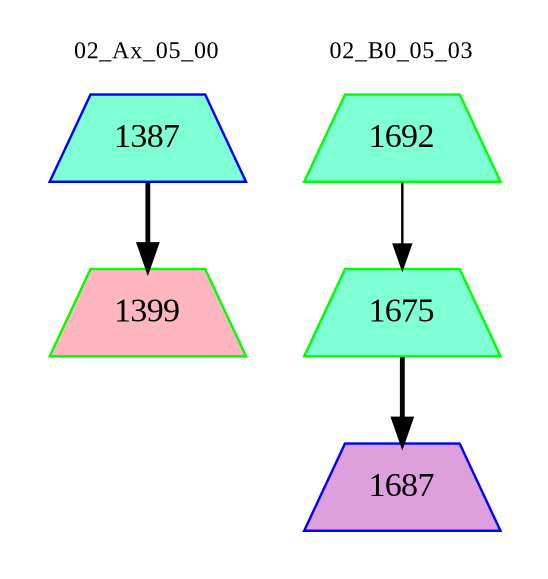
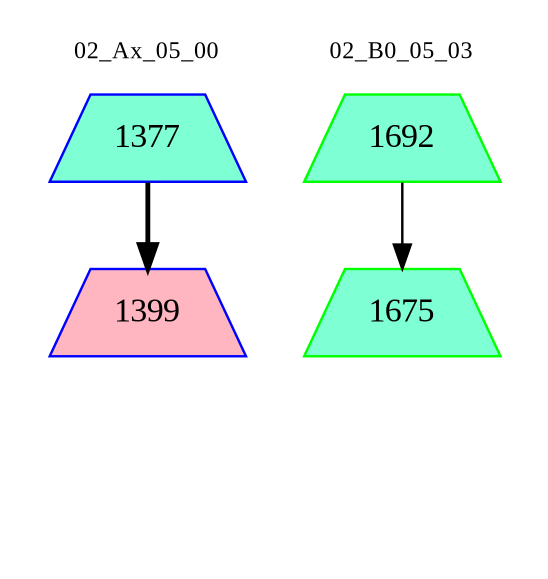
node "1387": label "1387" -> "1377"
node "1399": color green -> blue
node "1687": removed
